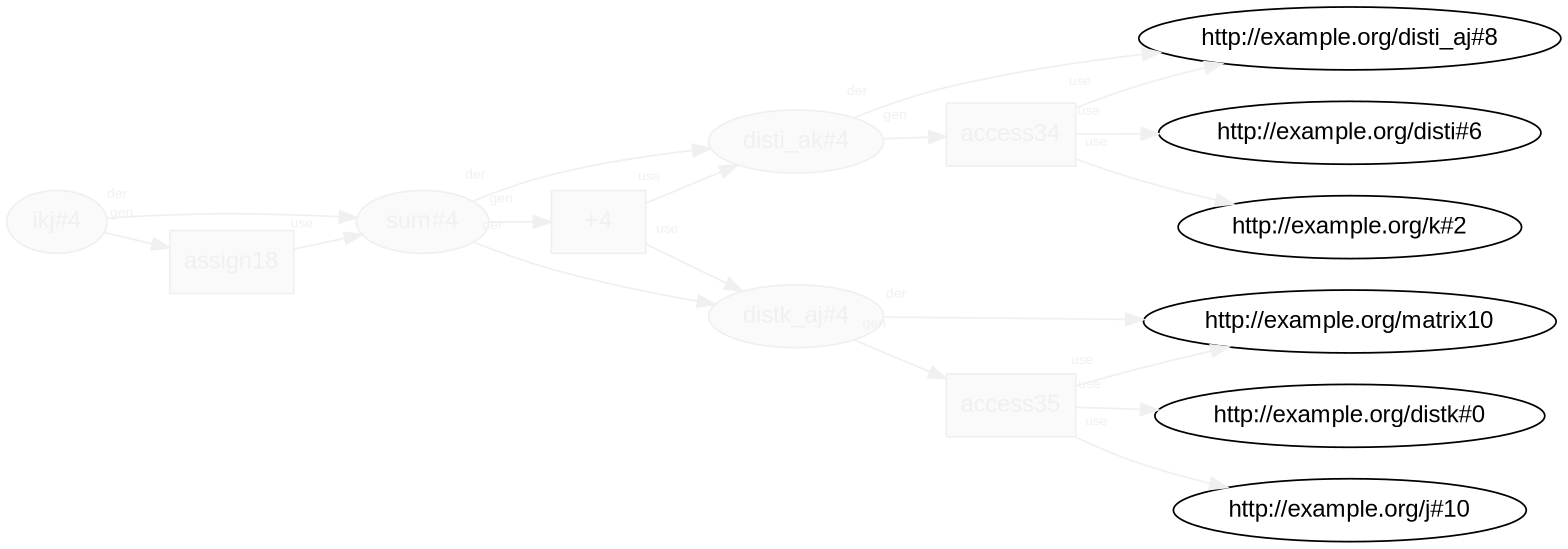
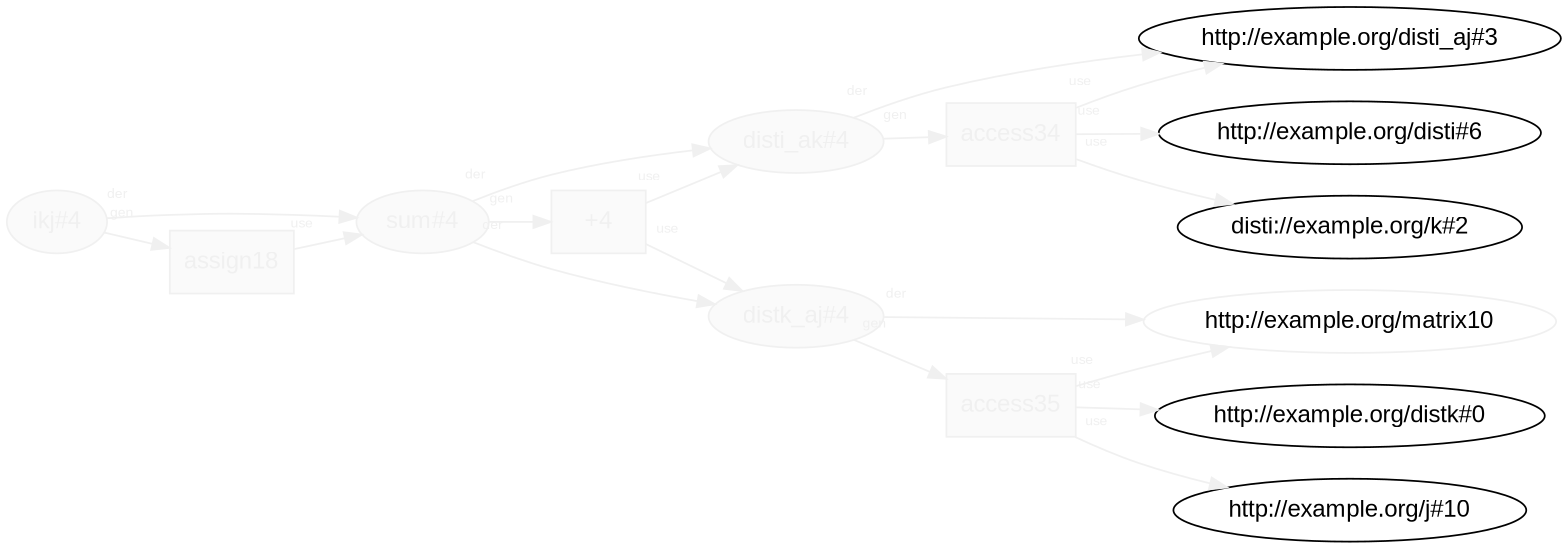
node "http://example.org/disti_aj#8": label "http://example.org/disti_aj#8" -> "http://example.org/disti_aj#3"
node "http://example.org/k#2": label "http://example.org/k#2" -> "disti://example.org/k#2"
node "http://example.org/matrix10": color black -> #f0f0f0
